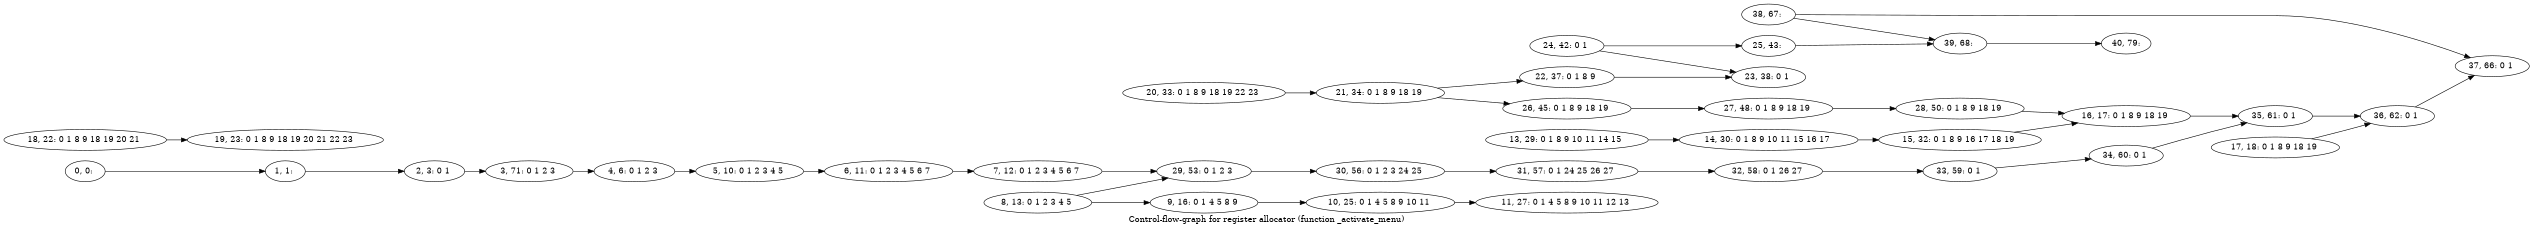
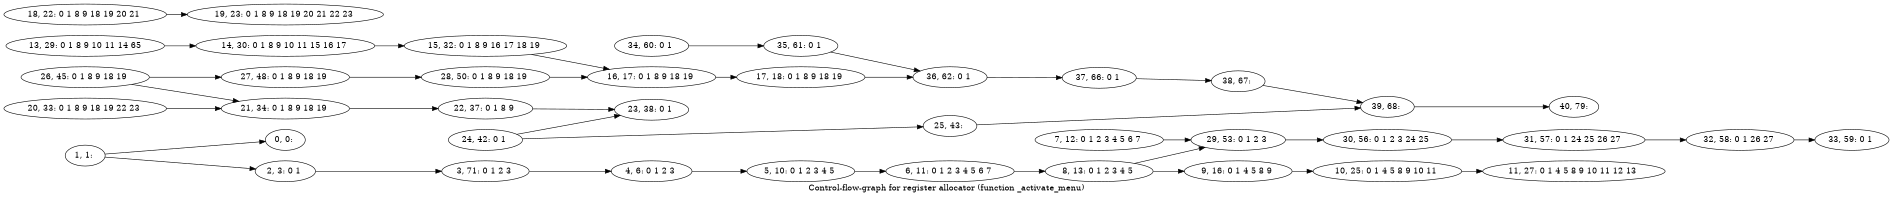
edge "38, 67:" -> "37, 66: 0 1": reversed
edge "21, 34: 0 1 8 9 18 19" -> "26, 45: 0 1 8 9 18 19": reversed
edge "16, 17: 0 1 8 9 18 19" -> "35, 61: 0 1": now "16, 17: 0 1 8 9 18 19" -> "17, 18: 0 1 8 9 18 19"
node "13, 29: 0 1 8 9 10 11 14 15": label "13, 29: 0 1 8 9 10 11 14 15" -> "13, 29: 0 1 8 9 10 11 14 65"
edge "33, 59: 0 1" -> "34, 60: 0 1": removed
edge "0, 0:" -> "1, 1:": reversed
edge "6, 11: 0 1 2 3 4 5 6 7" -> "7, 12: 0 1 2 3 4 5 6 7": now "6, 11: 0 1 2 3 4 5 6 7" -> "8, 13: 0 1 2 3 4 5"
